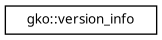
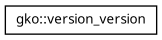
node "gko::version_info": label "gko::version_info" -> "gko::version_version"
